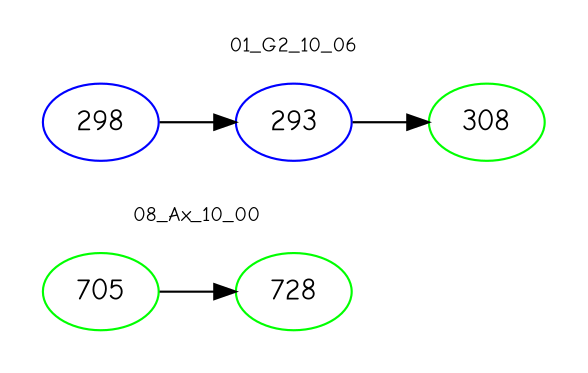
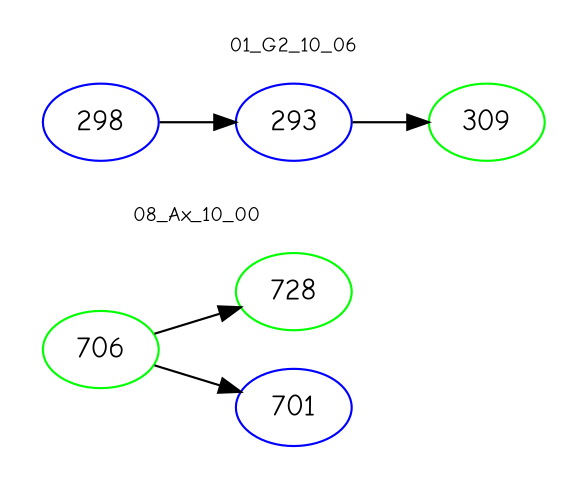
node "308": label "308" -> "309"
node "705": label "705" -> "706"
node "701": added
